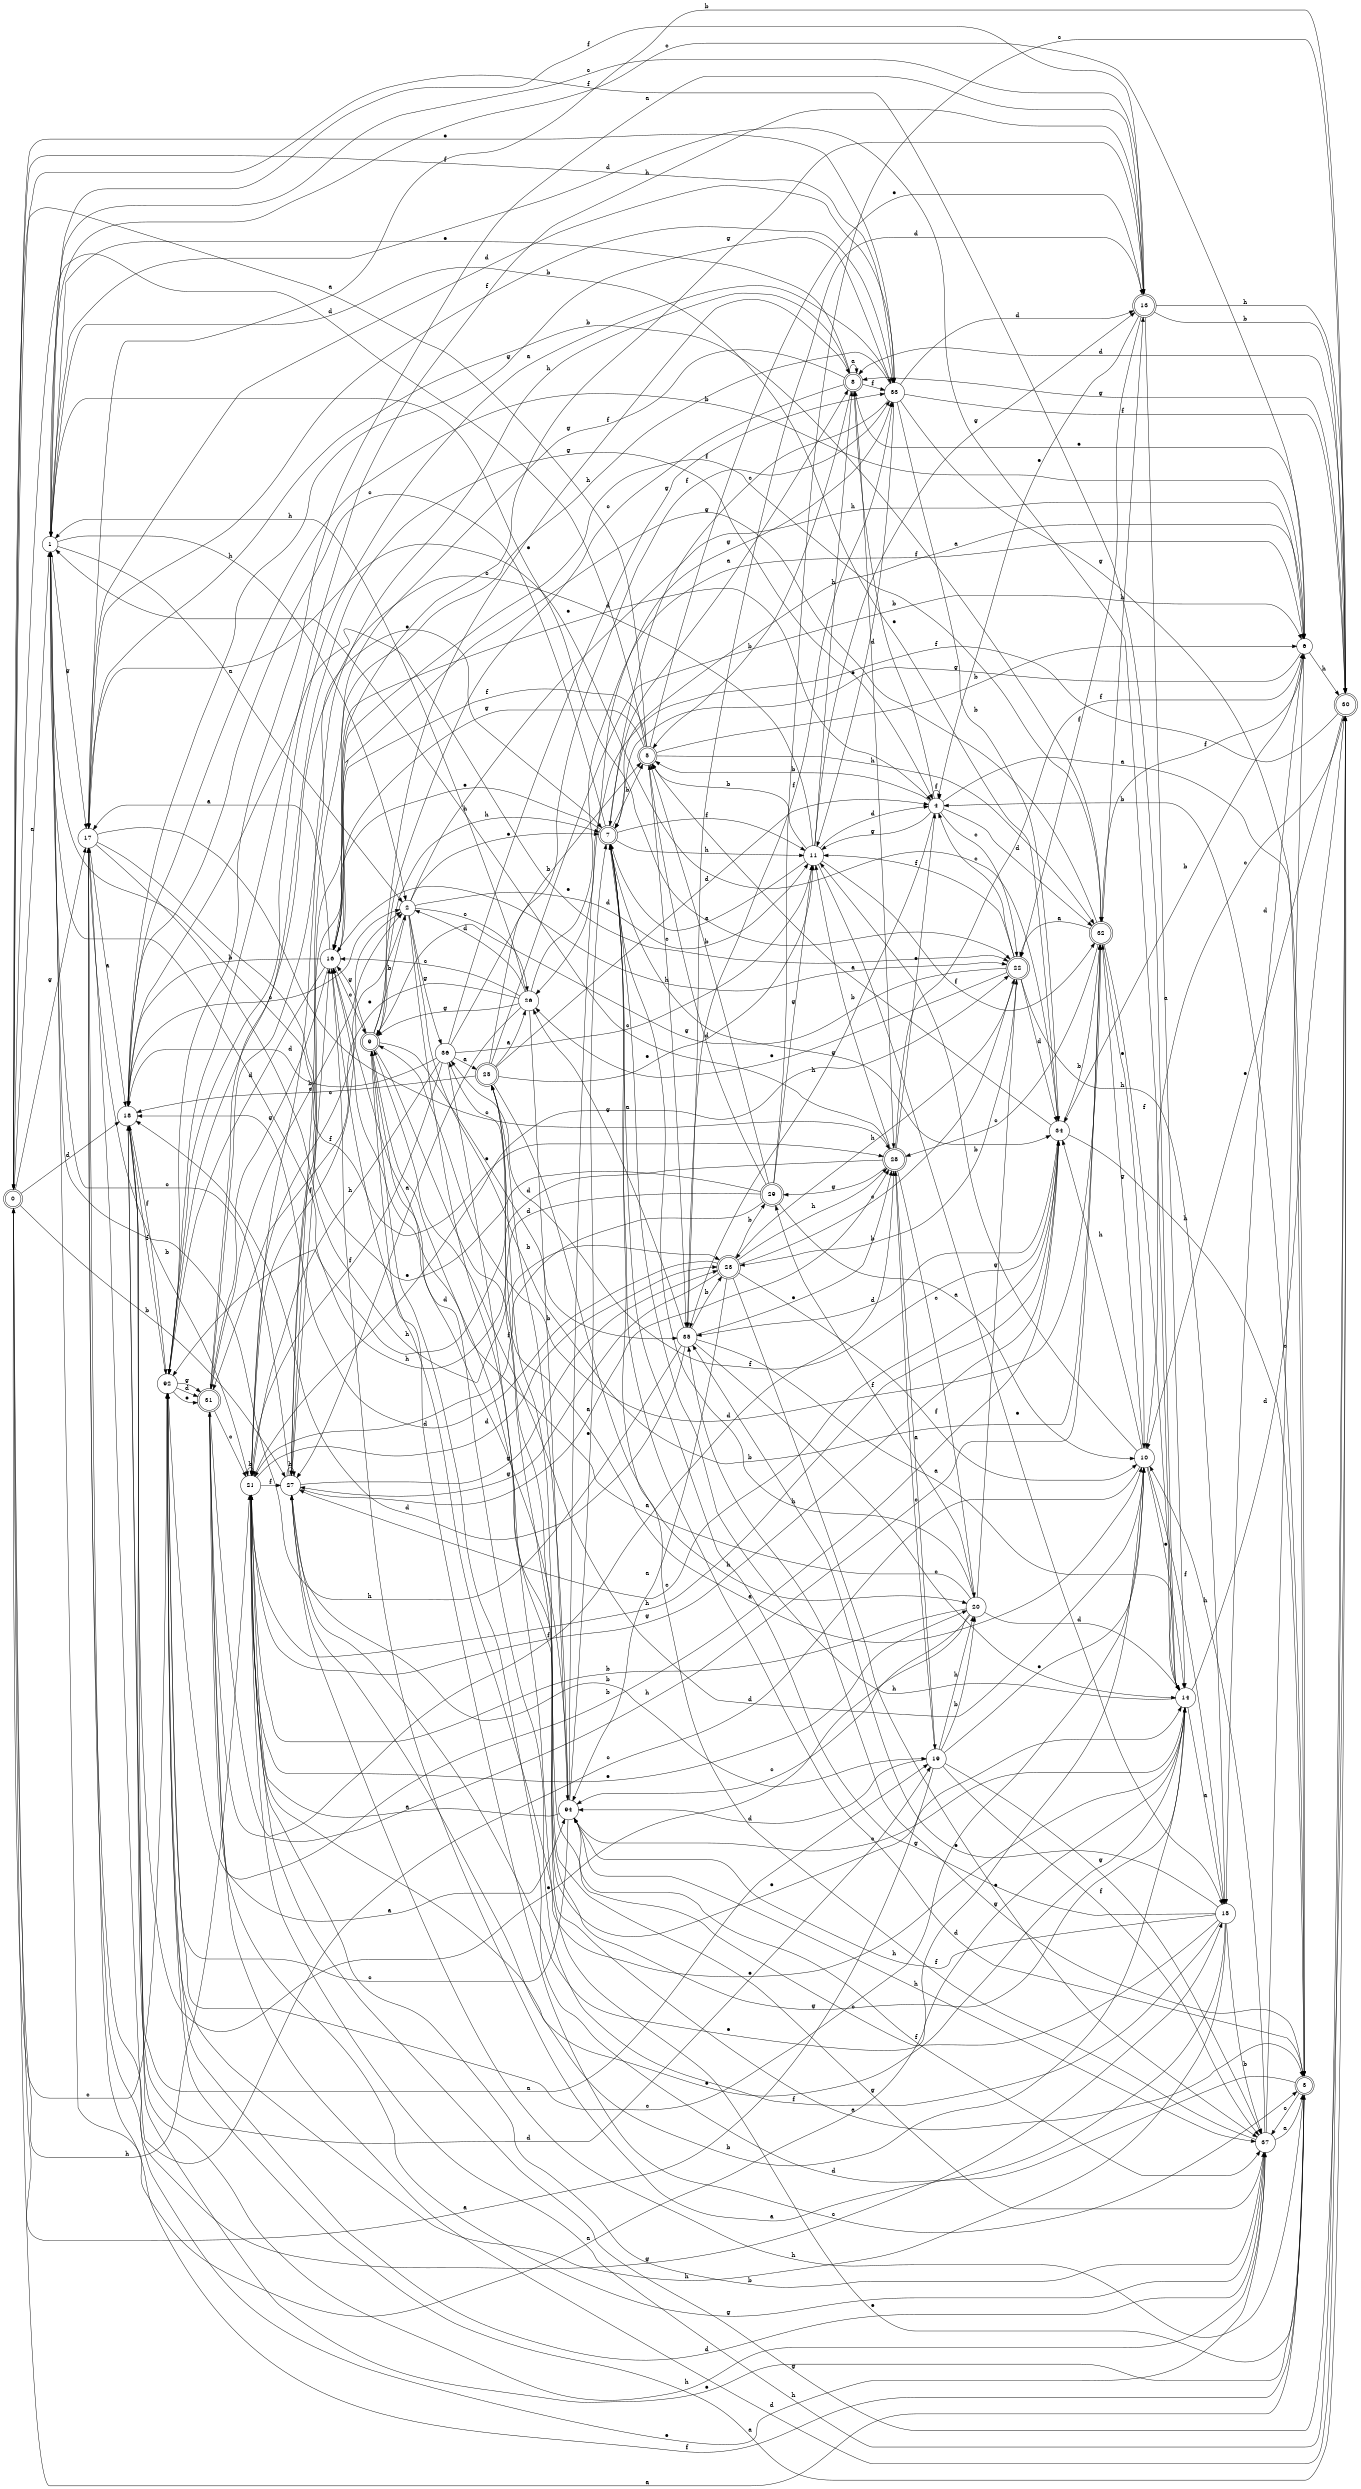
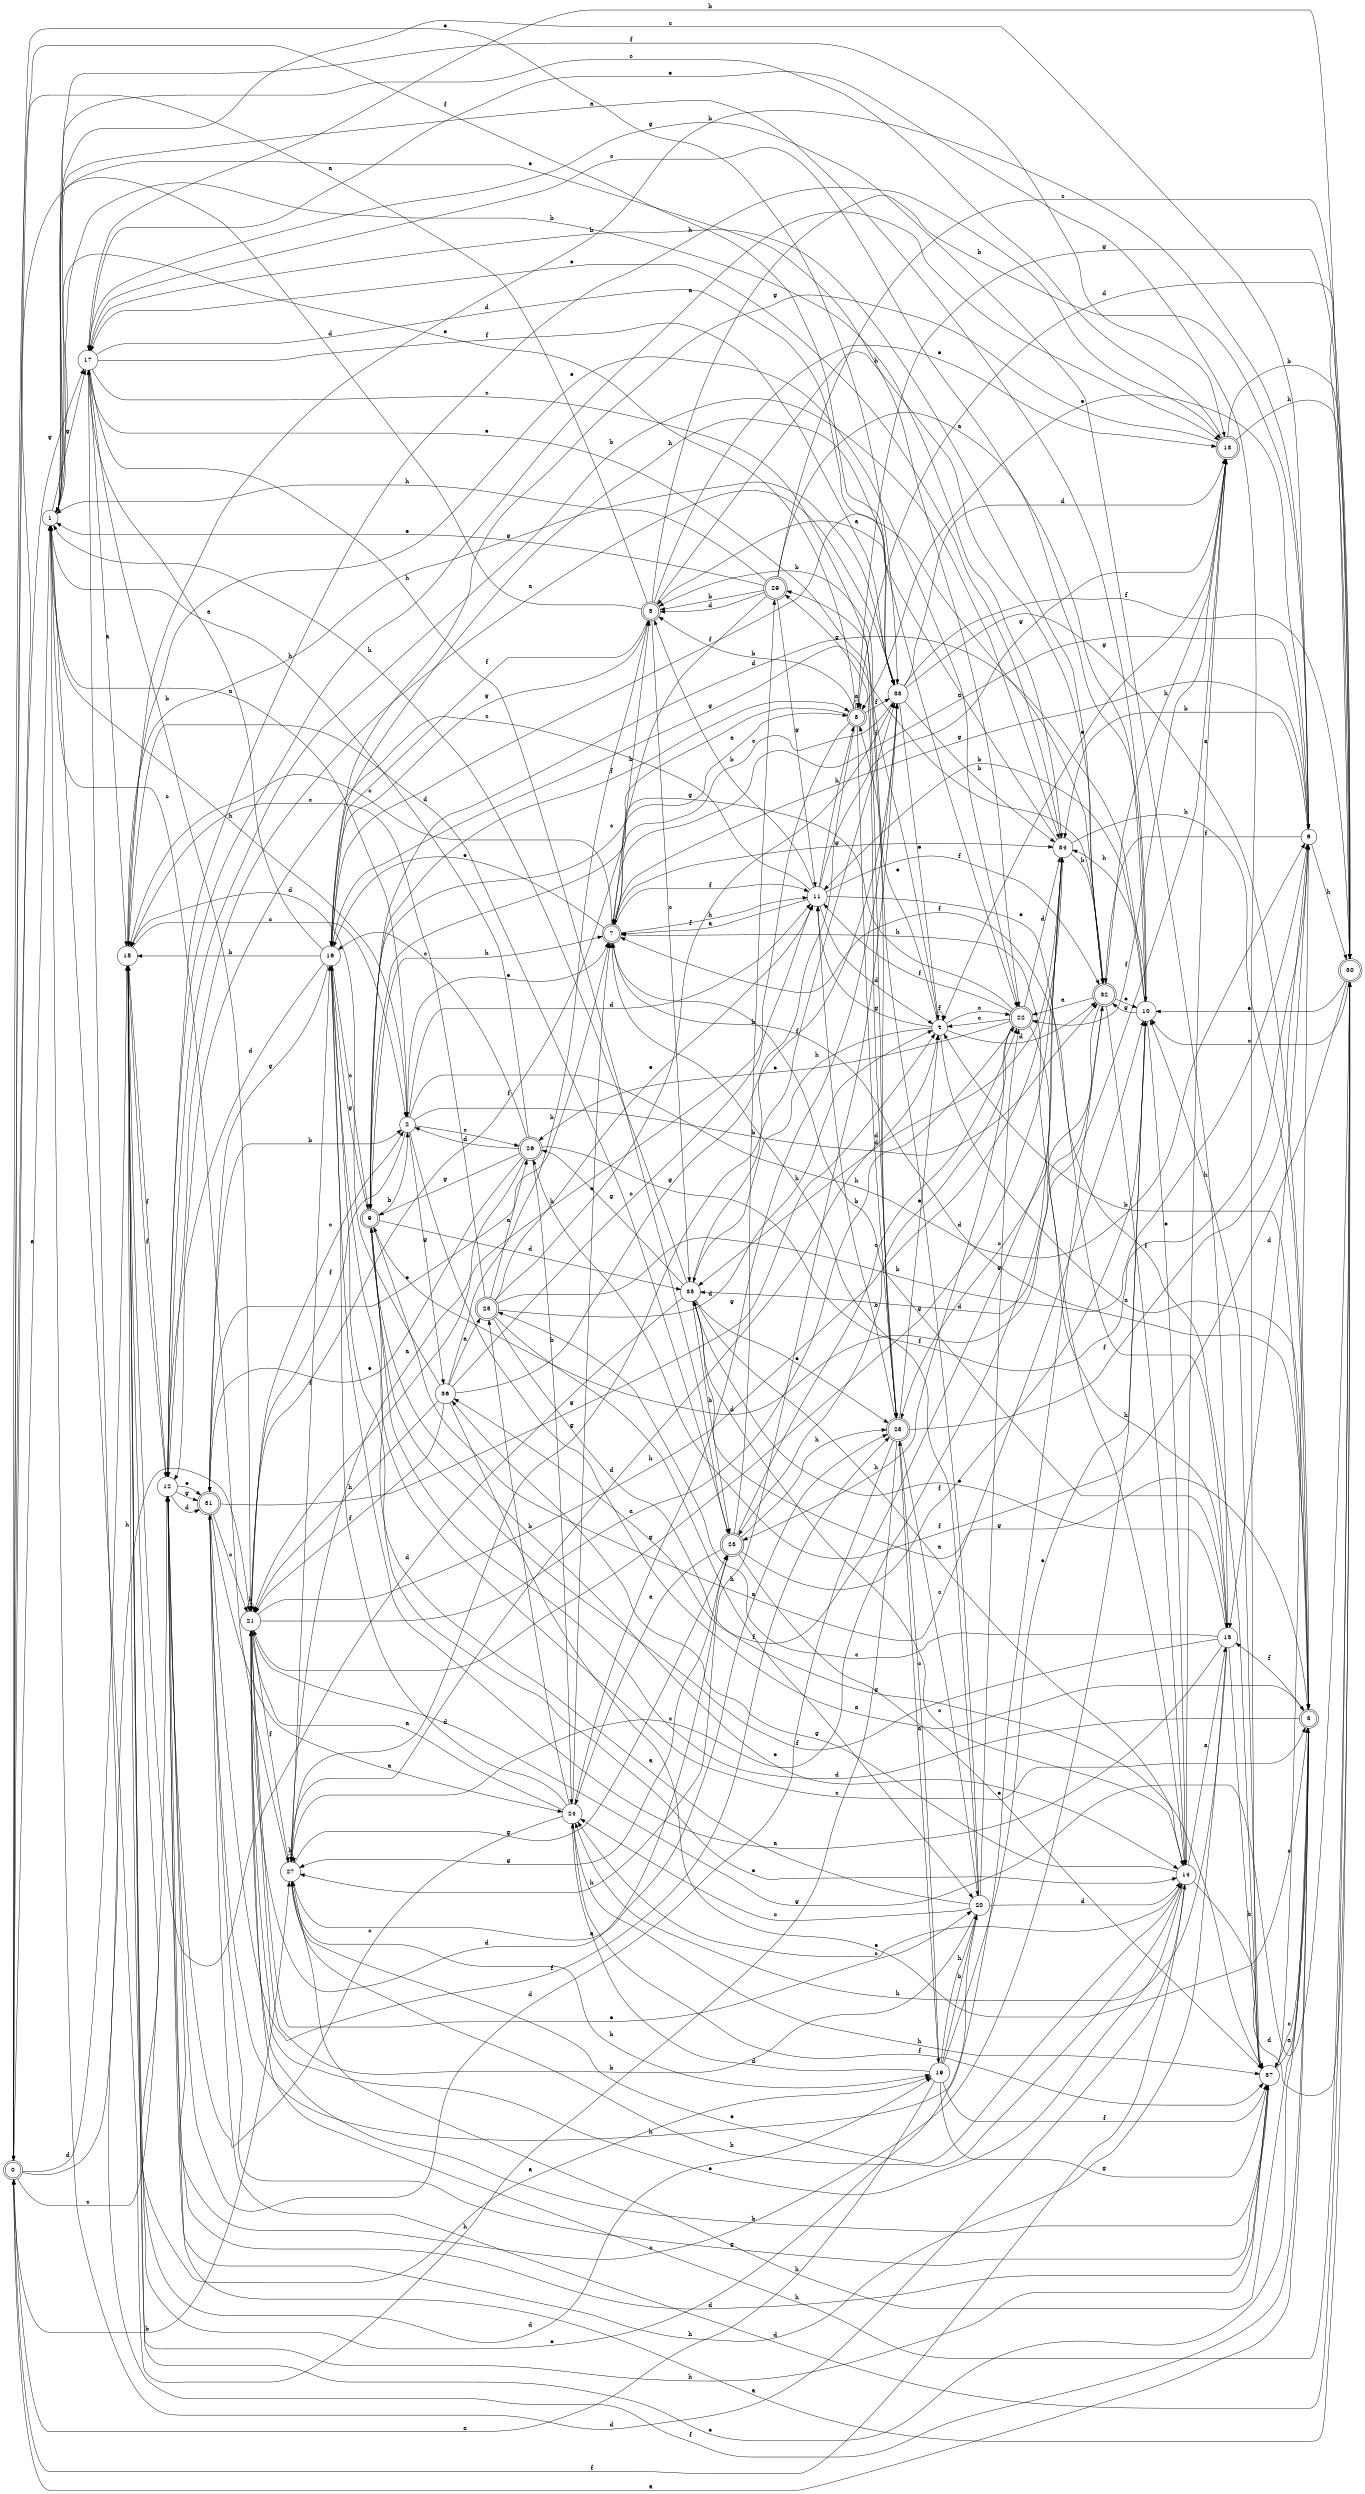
edge "33" -> "11": now "33" -> "4"
edge "13" -> "14": reversed
node "26": shape circle -> doublecircle
node "92": label "92" -> "12"
edge "10" -> "15": now "3" -> "15"
node "94": label "94" -> "24"
